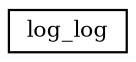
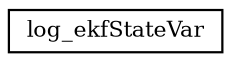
node "log_log": label "log_log" -> "log_ekfStateVar"
